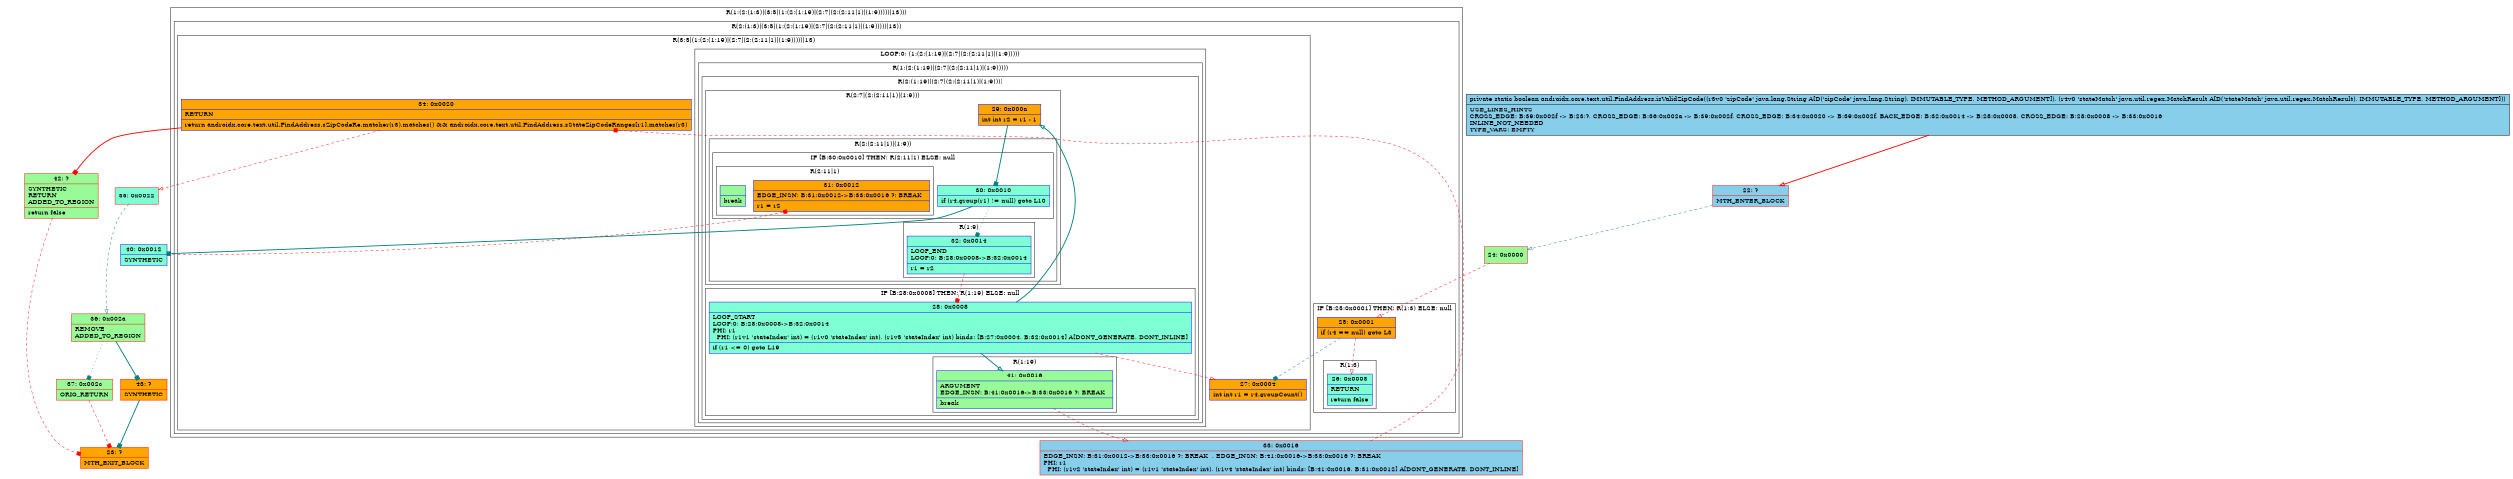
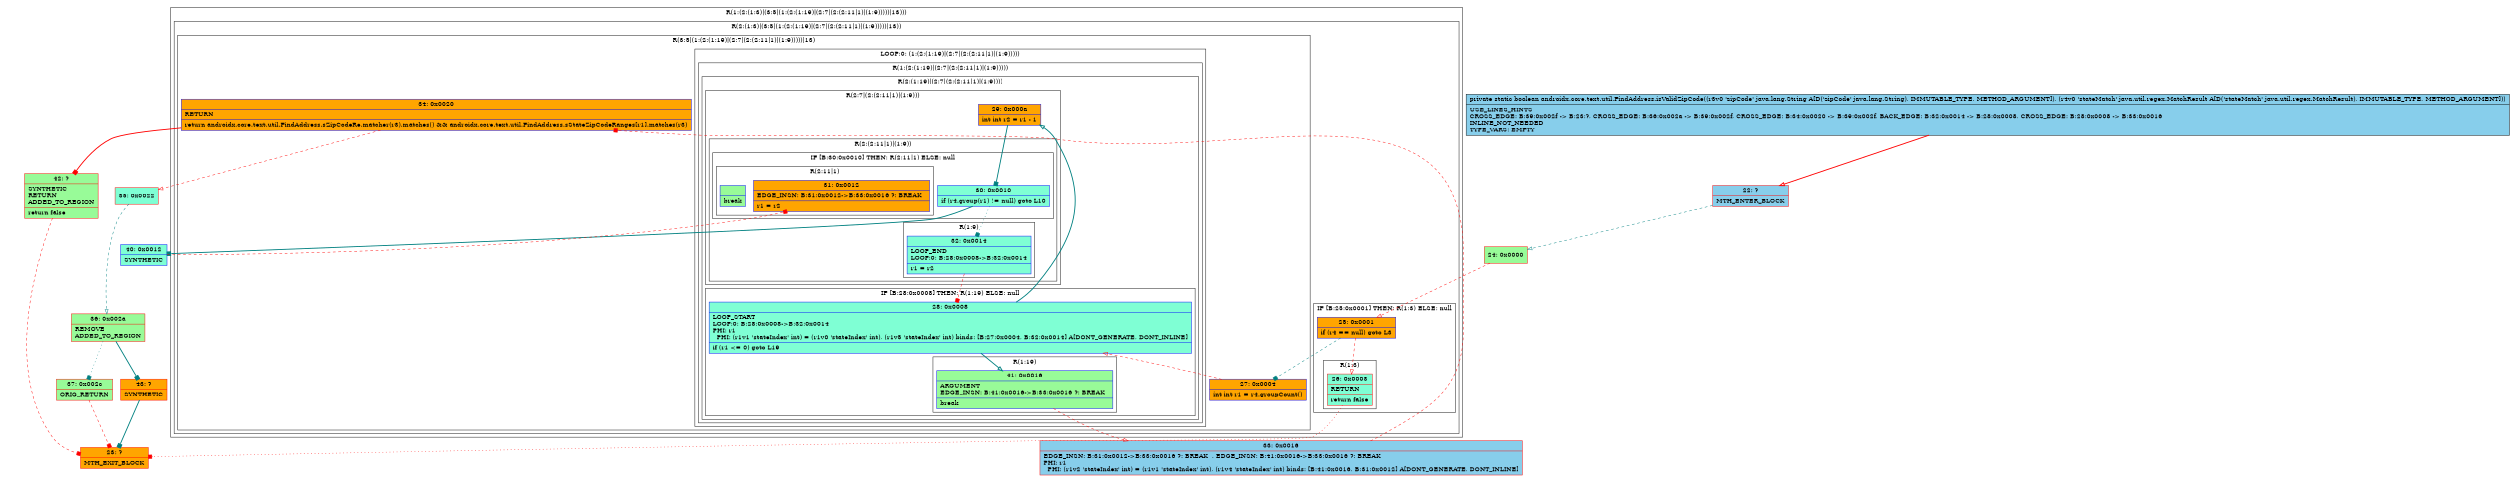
edge "28: 0x0008" -> "27: 0x0004": reversed
node "26: 0x0003": color blue -> red
edge "26: 0x0003" -> "23: ?": added
